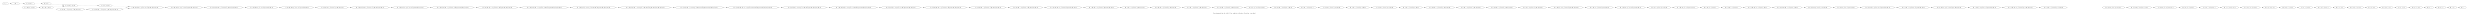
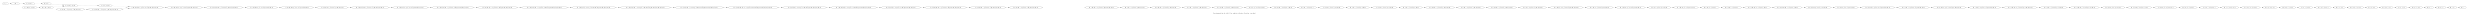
node "17 | 26 27 28 : 2 3 4 5 6 7 20 21 22 23 24 25": removed
node "34 | 8 10 11 : 2 3 4 5 6 7 8 9 10 11": added
